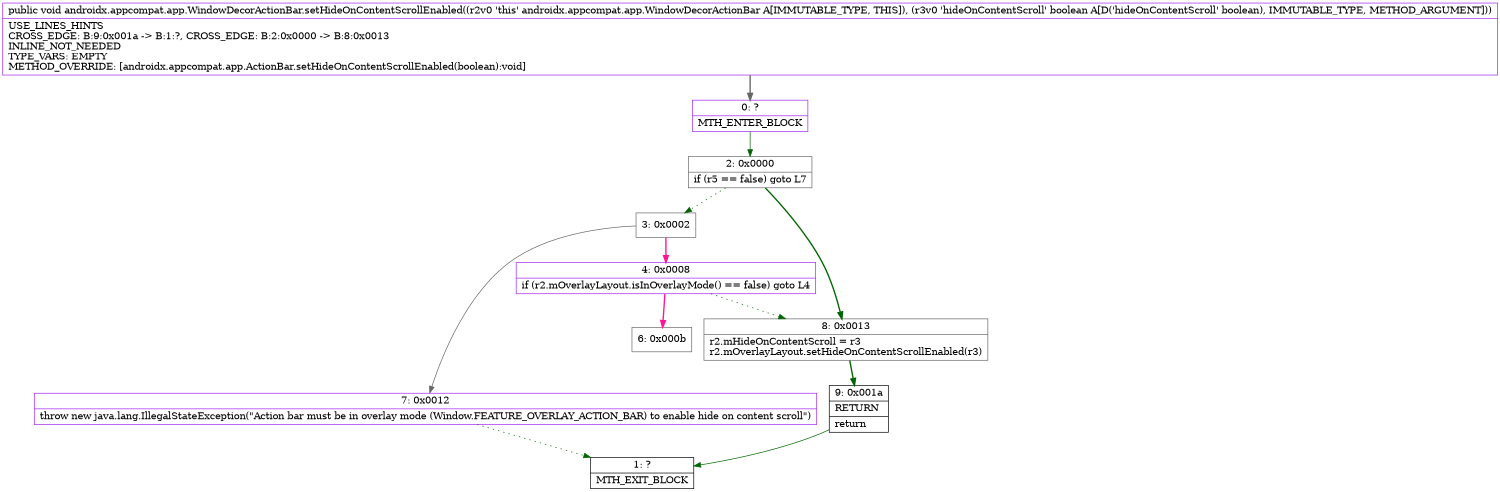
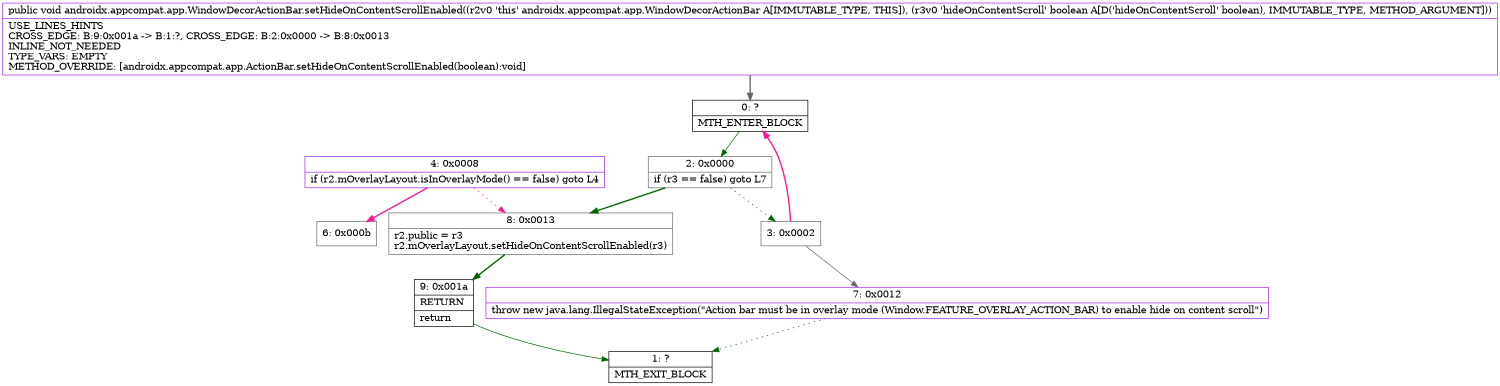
node "0: ?": color purple -> black
node "2: 0x0000": text "if (r5 == false) goto L7" -> "if (r3 == false) goto L7"
edge "3: 0x0002" -> "4: 0x0008": now "3: 0x0002" -> "0: ?"
edge "4: 0x0008" -> "8: 0x0013": color darkgreen -> deeppink
node "8: 0x0013": text "r2.mHideOnContentScroll = r3" -> "r2.public = r3"
